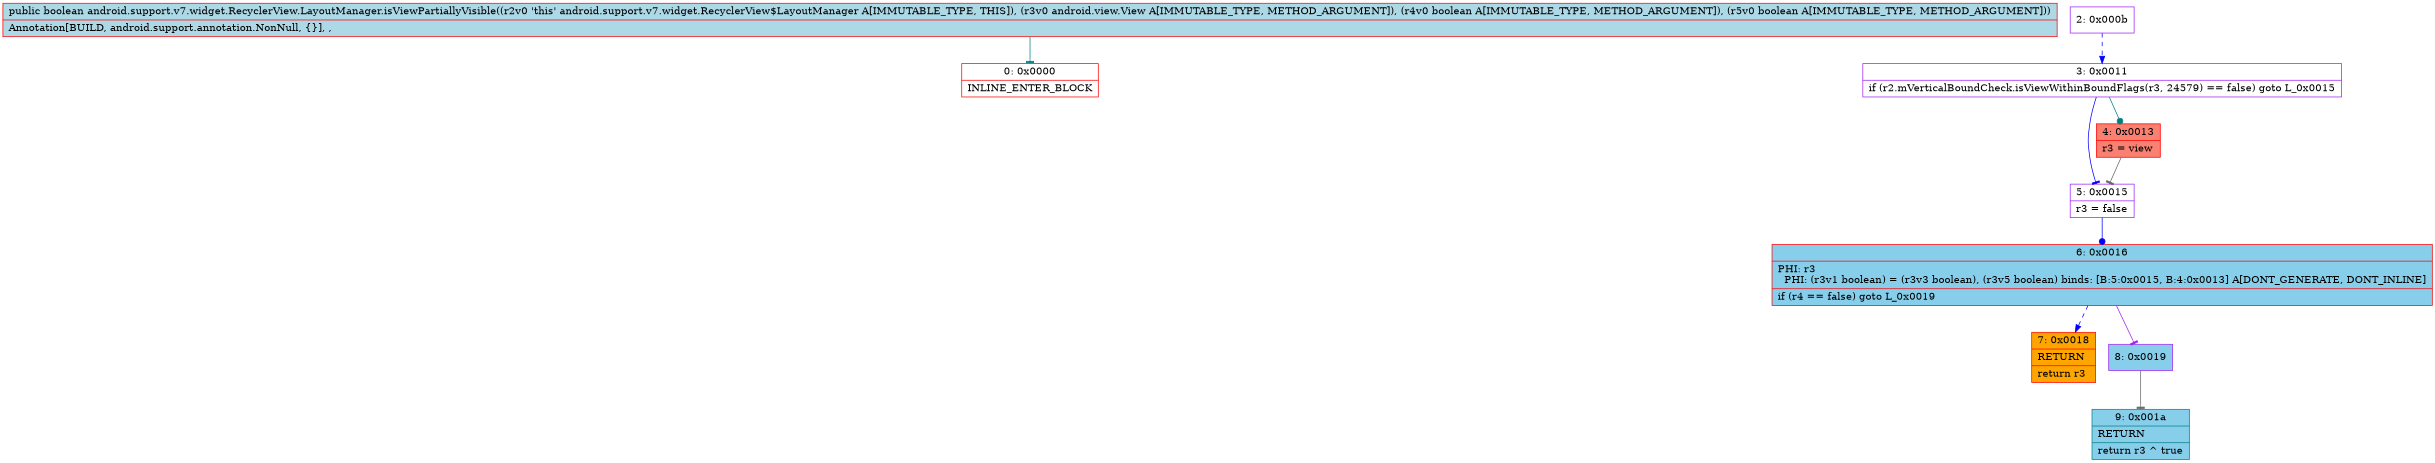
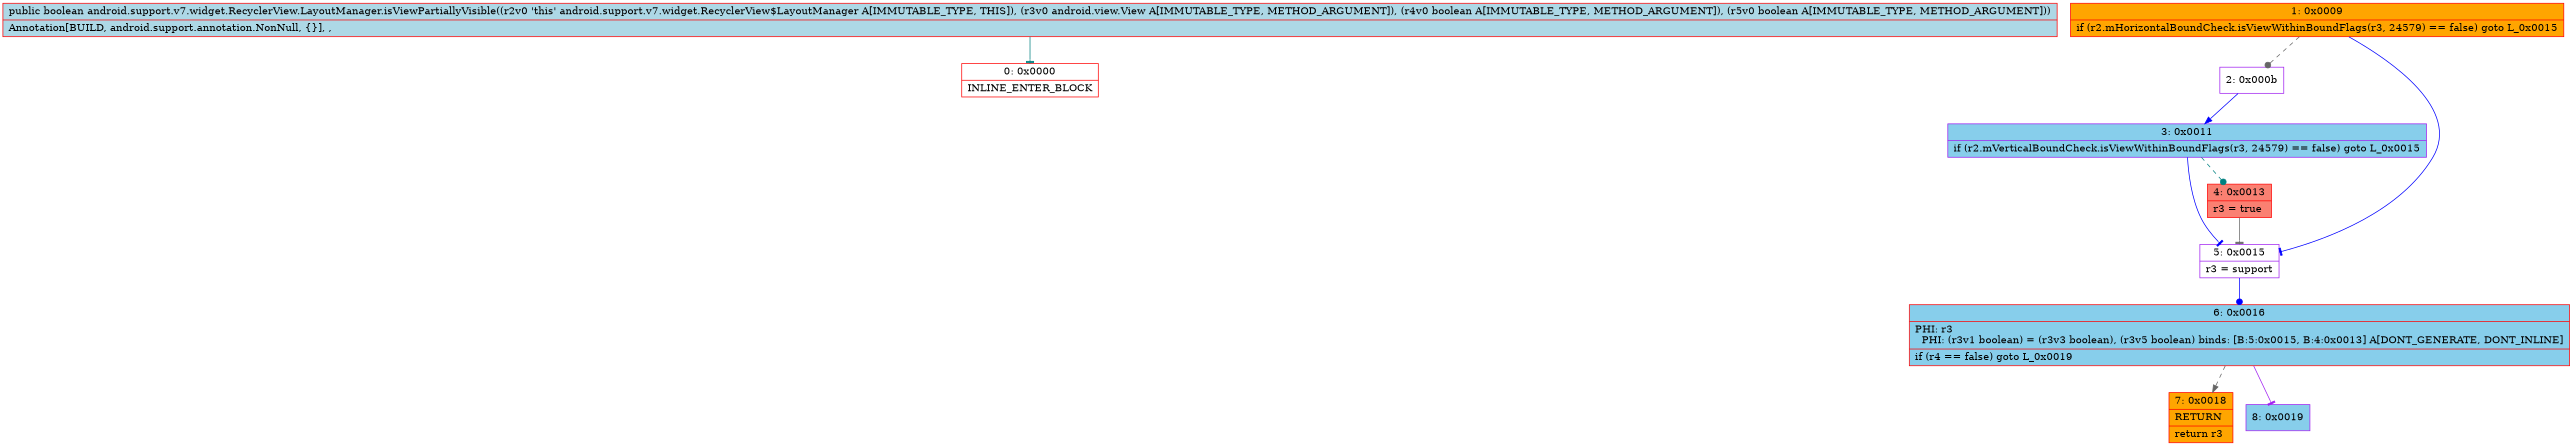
node "1: 0x0009": added
edge "2: 0x000b" -> "3: 0x0011": style dashed -> solid
node "3: 0x0011": fillcolor white -> skyblue
edge "3: 0x0011" -> "4: 0x0013": style solid -> dashed
node "4: 0x0013": text "r3 = view" -> "r3 = true"
node "5: 0x0015": text "r3 = false" -> "r3 = support"
edge "6: 0x0016" -> "7: 0x0018": color blue -> gray40
node "9: 0x001a": removed
